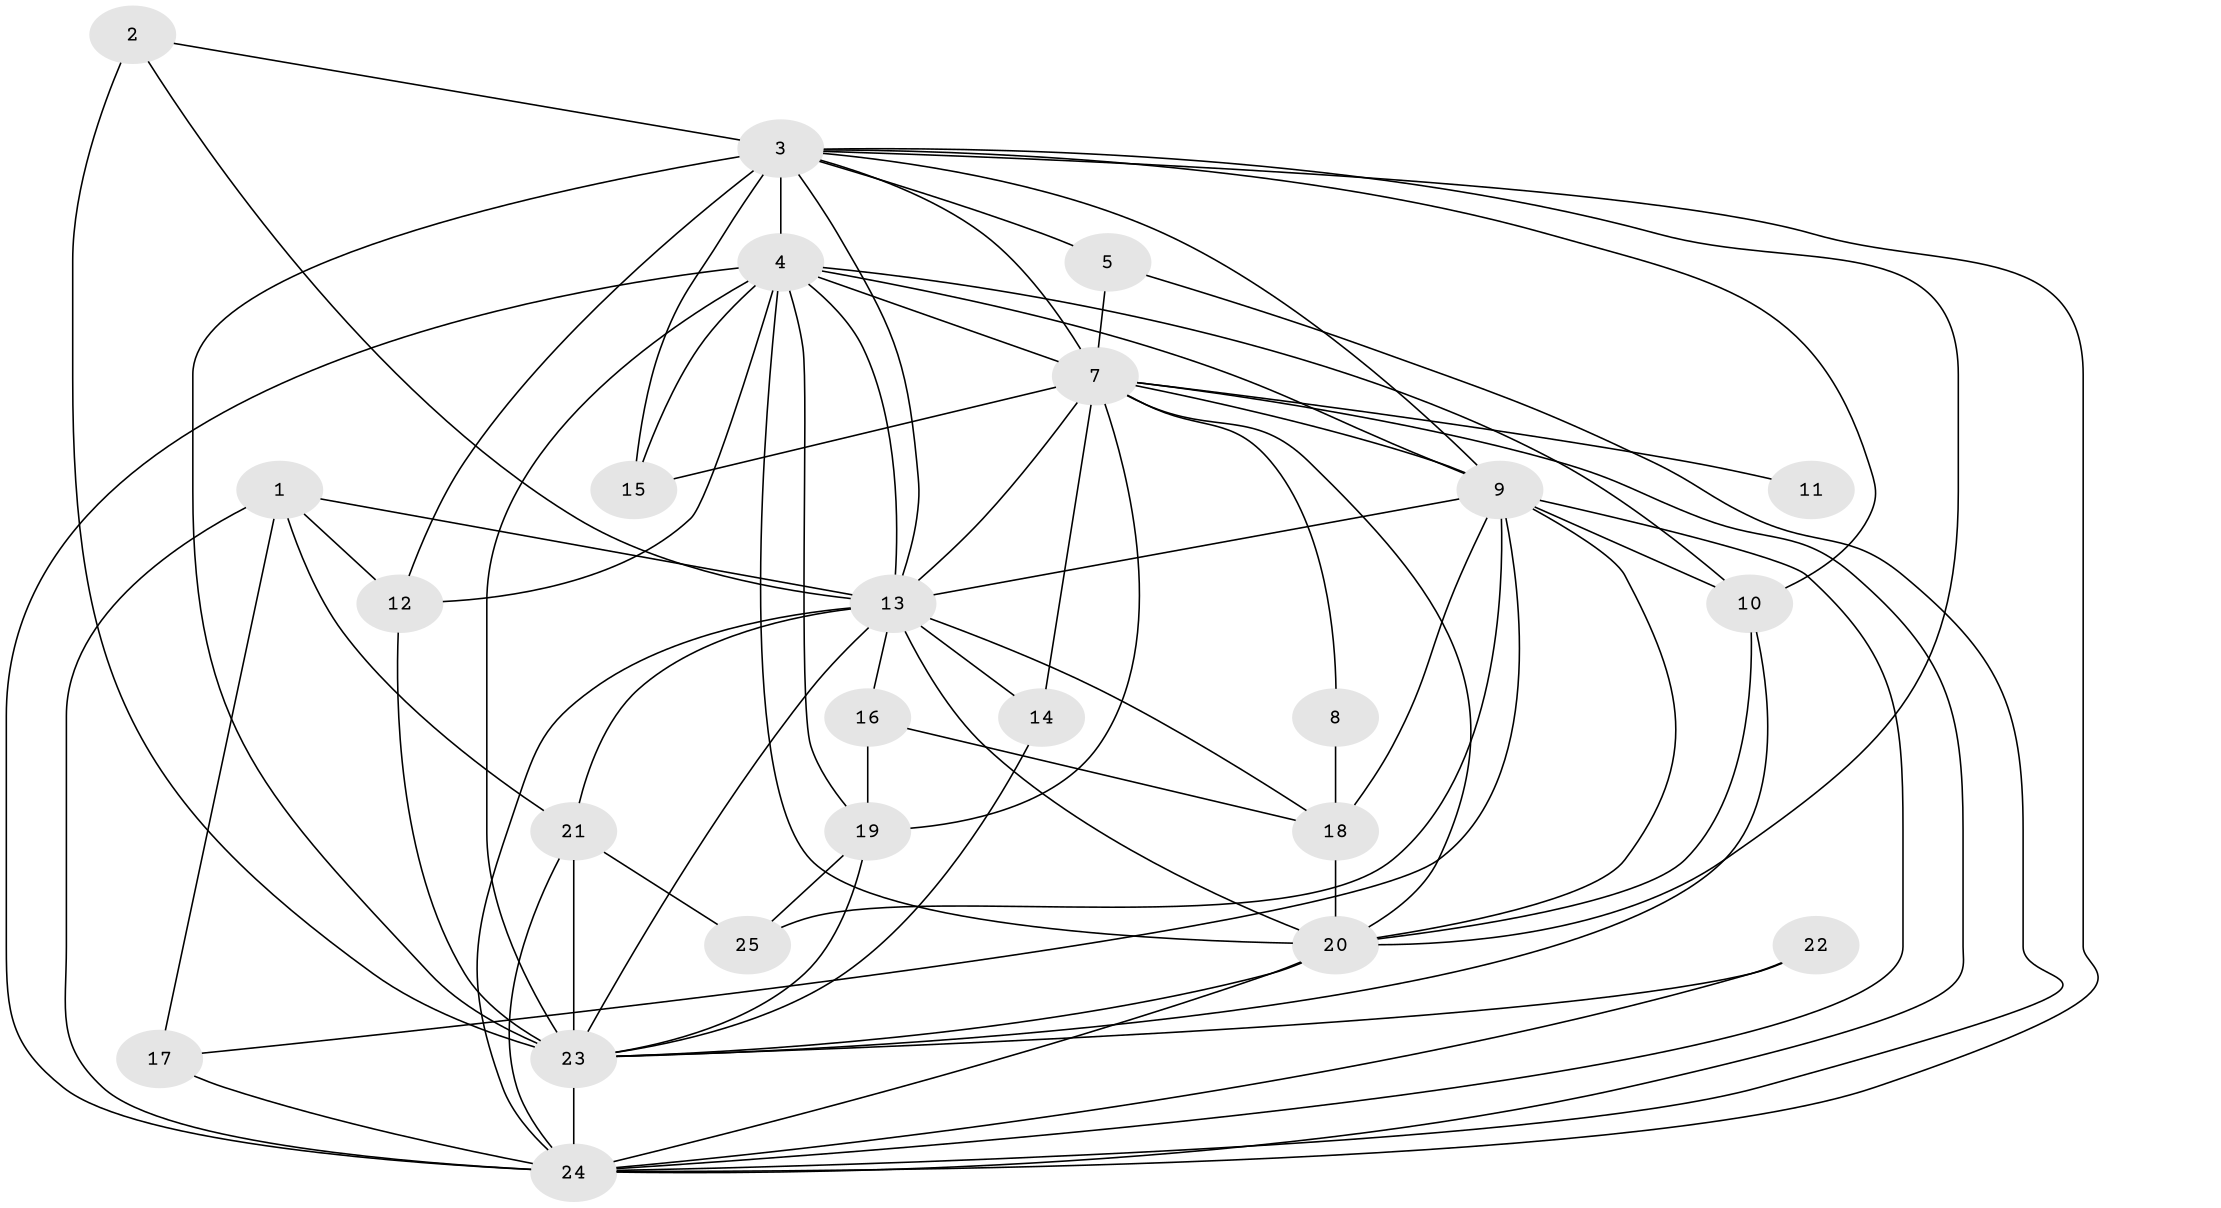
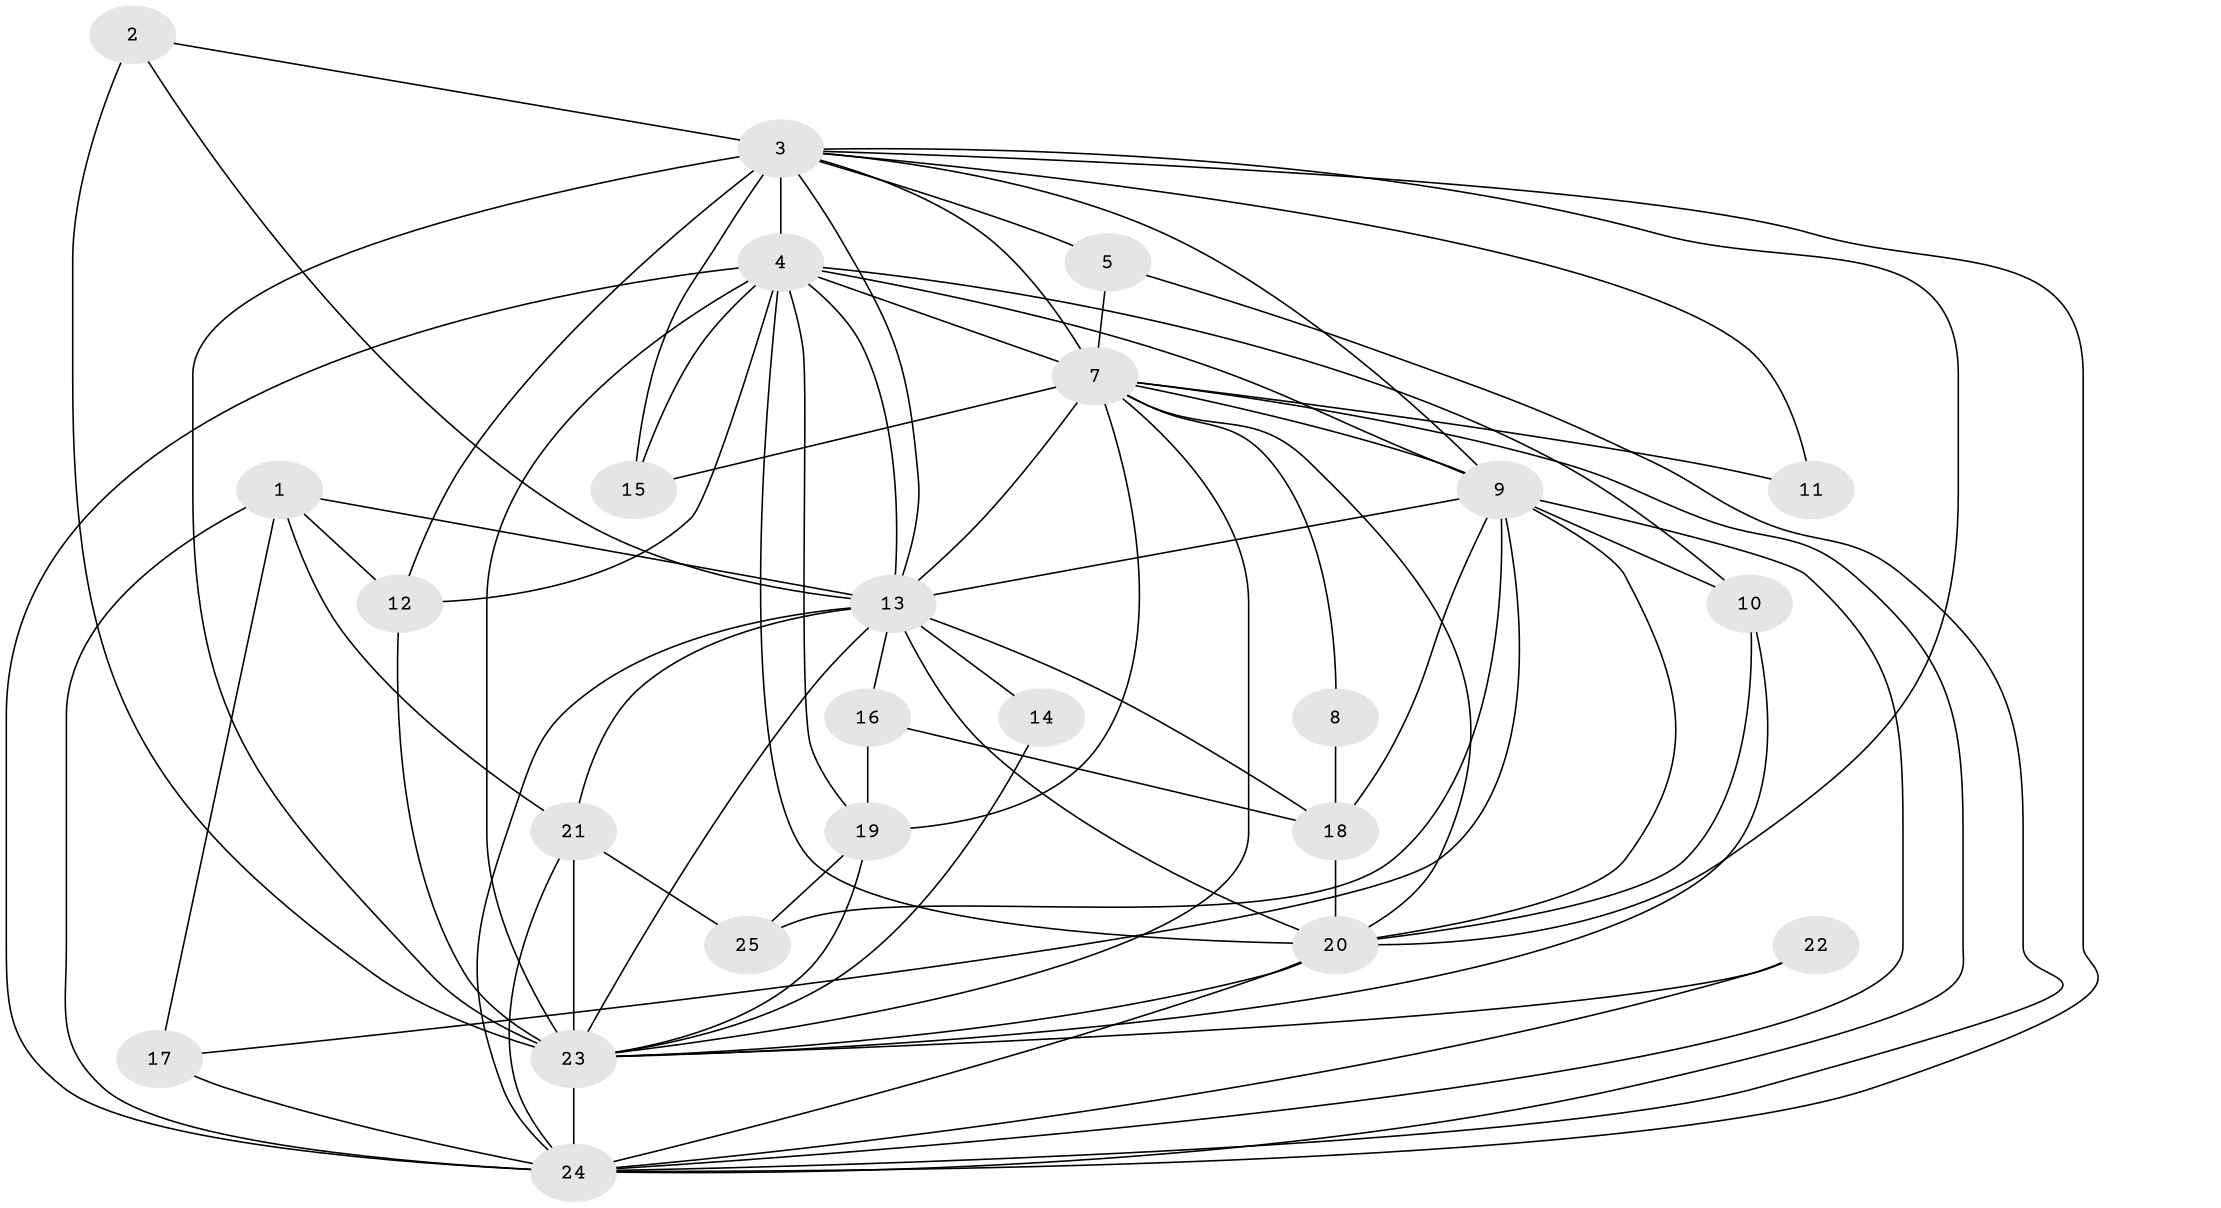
edge "3" -- "10": now "3" -- "11"
edge "7" -- "14": now "7" -- "23"
